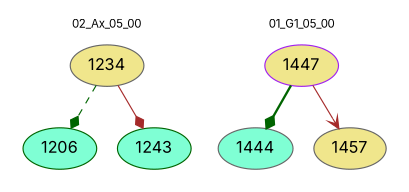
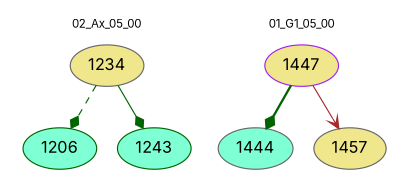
edge "1234" -> "1243": color brown -> darkgreen
